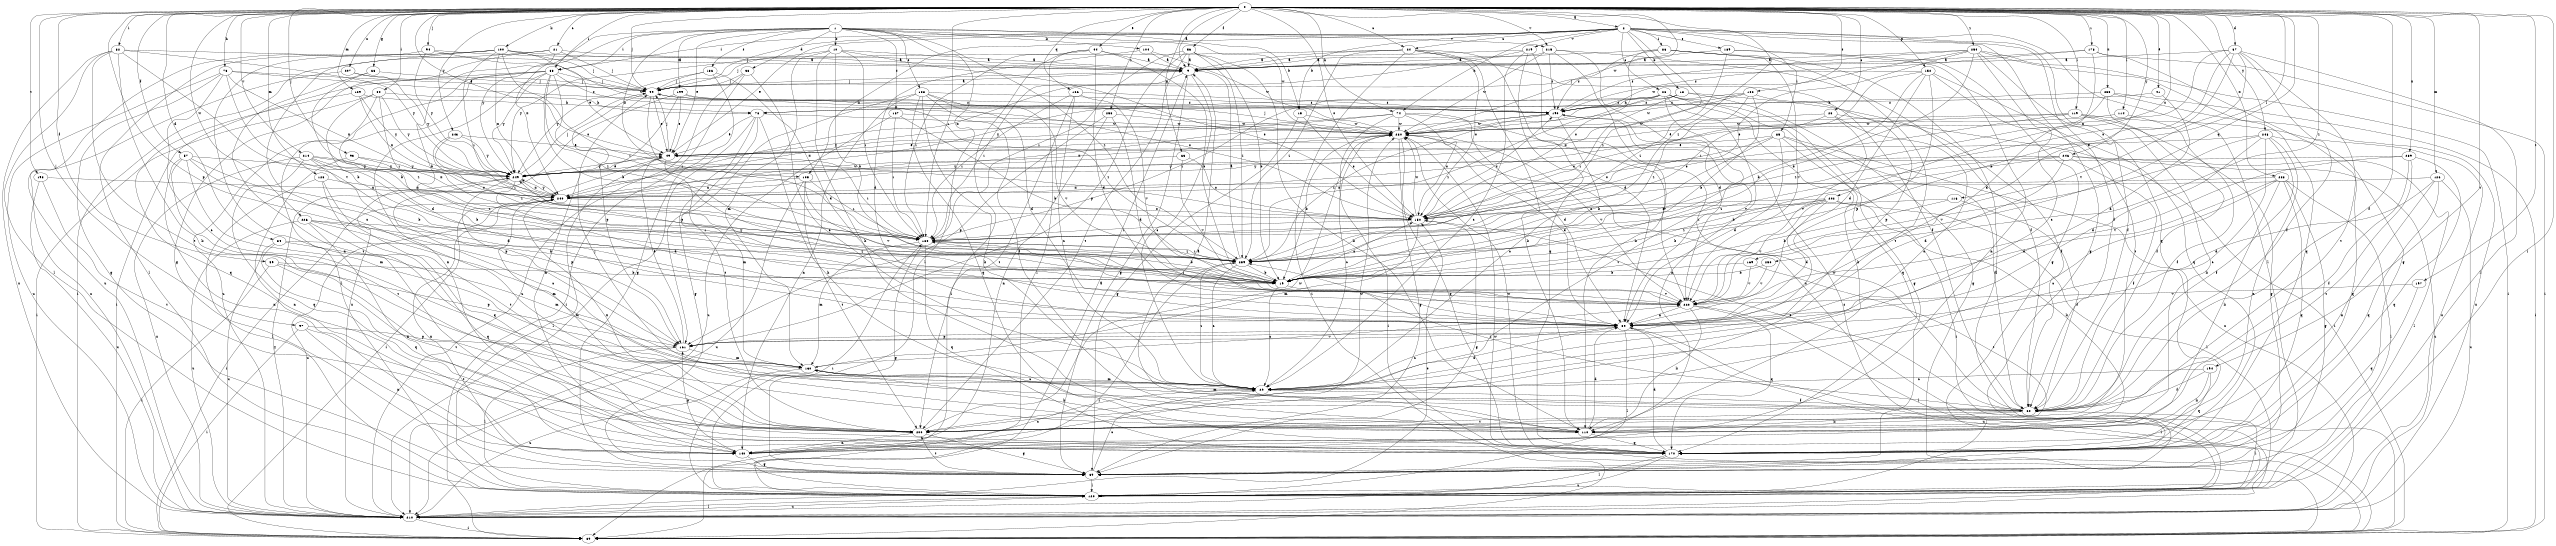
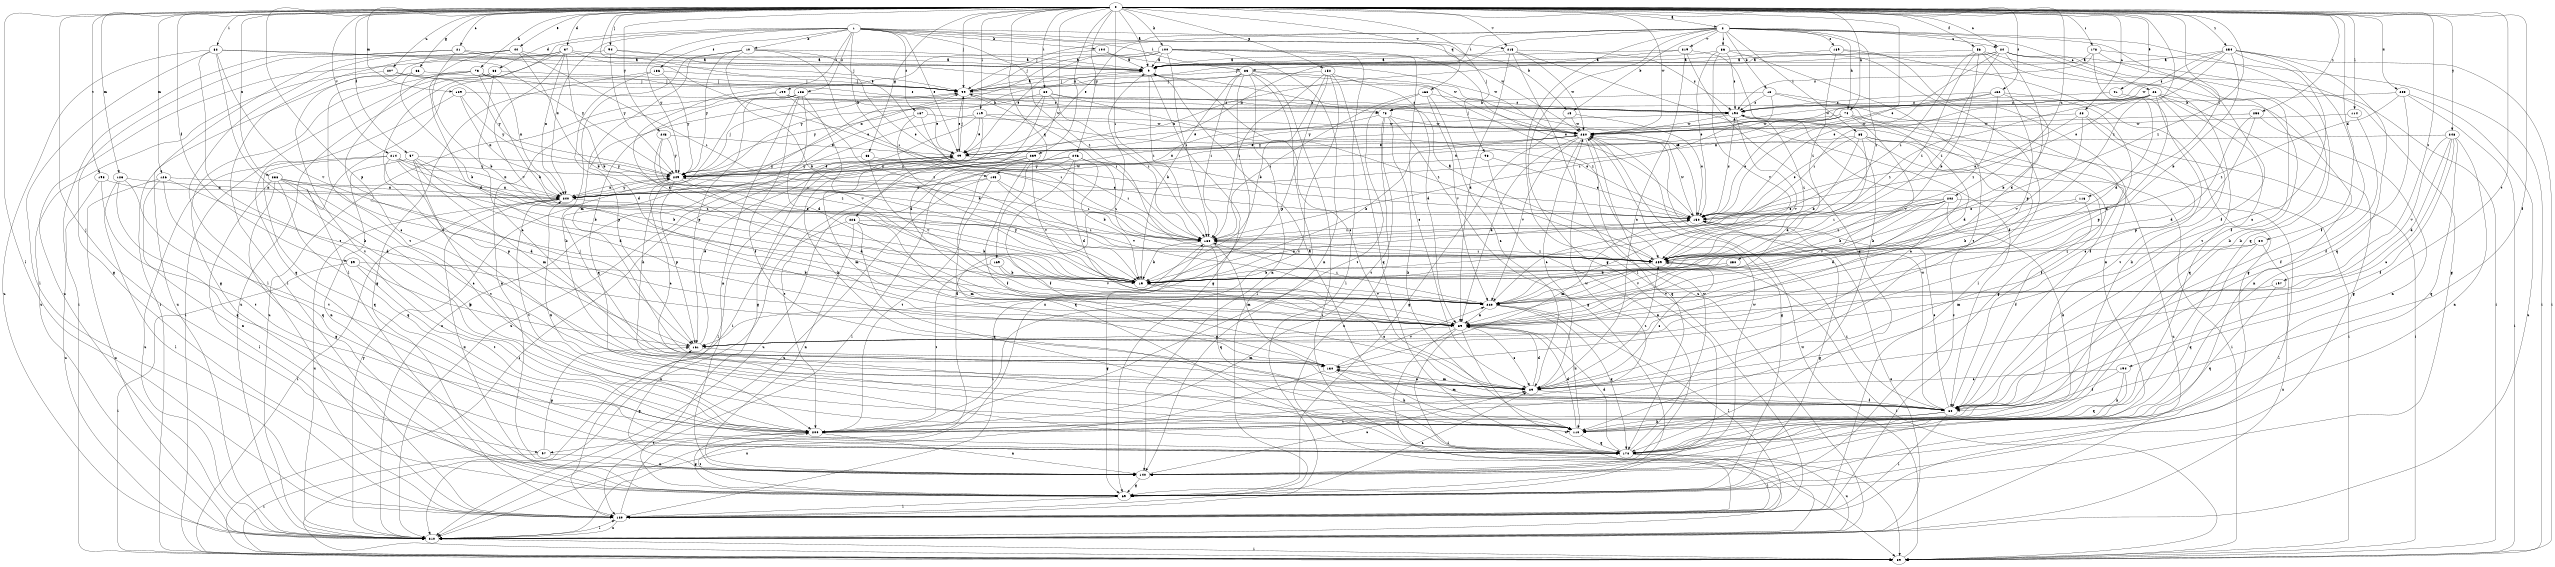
edge "0" -> "83": removed, label "i"
edge "97" -> "200": reversed
edge "161" -> "120": removed, label "l"
